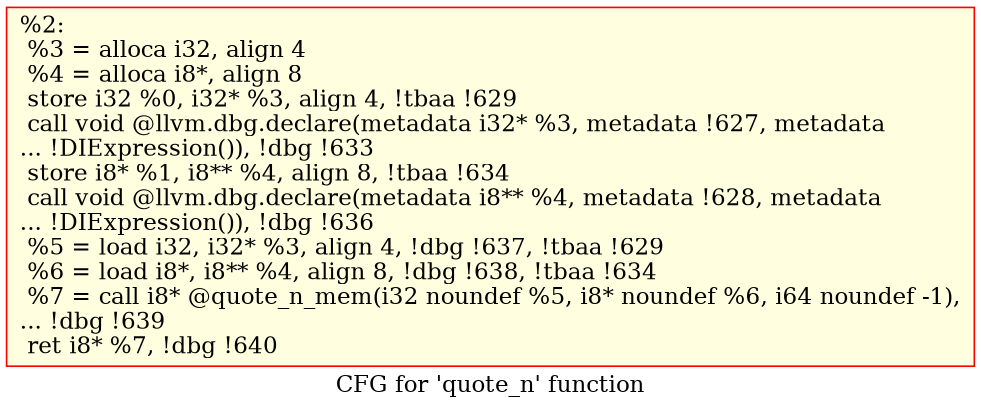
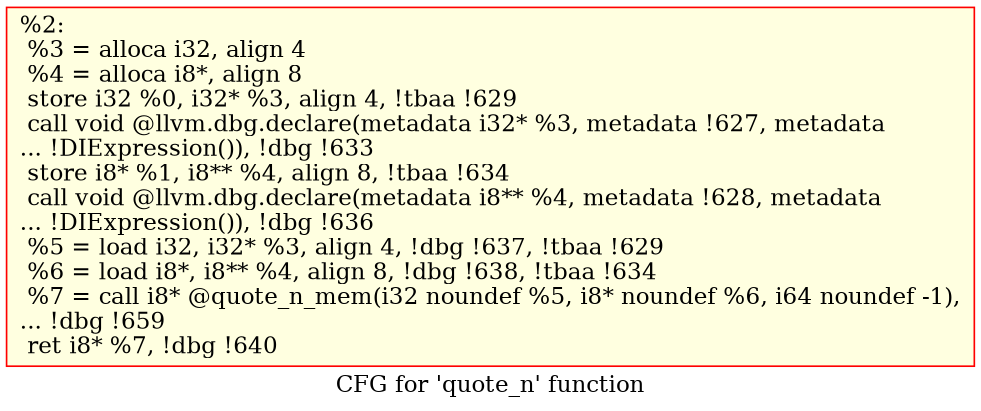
node "%2:": text "... !dbg !639" -> "... !dbg !659"
